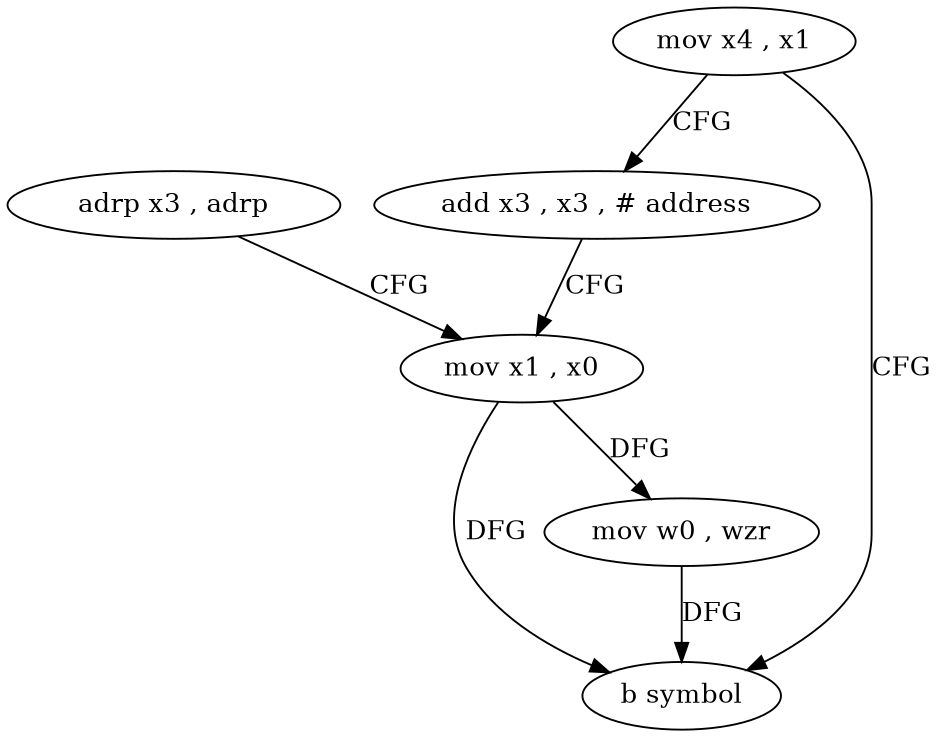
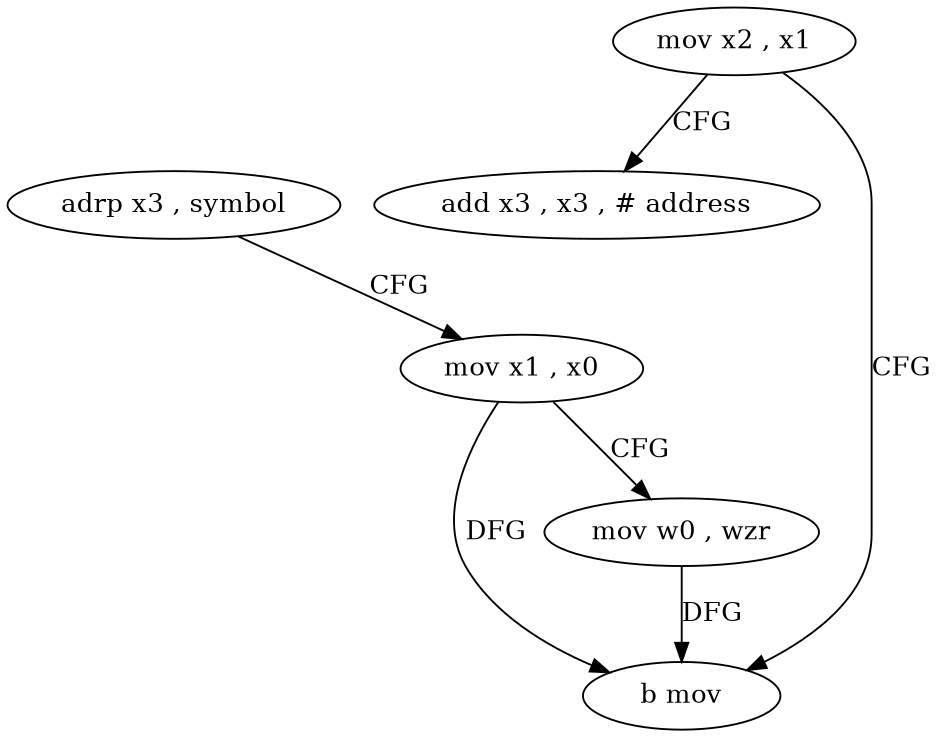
node "mov x4 , x1": label "mov x4 , x1" -> "mov x2 , x1"
node "adrp x3 , adrp": label "adrp x3 , adrp" -> "adrp x3 , symbol"
edge "add x3 , x3 , # address" -> "mov x1 , x0": removed, label "CFG"
edge "mov x1 , x0" -> "mov w0 , wzr": label "DFG" -> "CFG"
node "b symbol": label "b symbol" -> "b mov"
